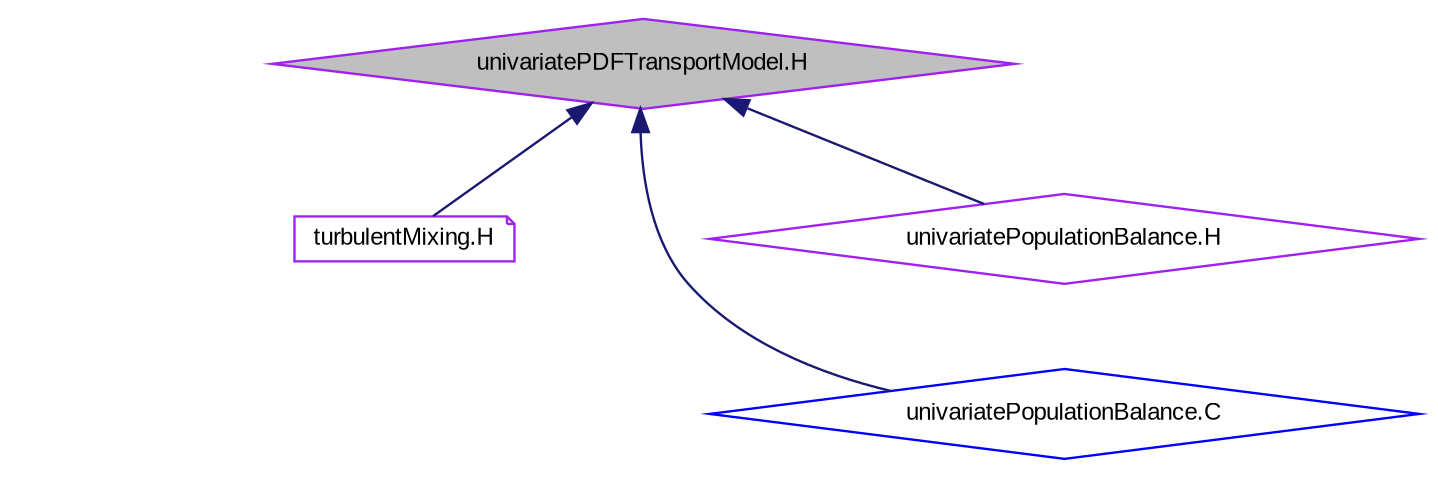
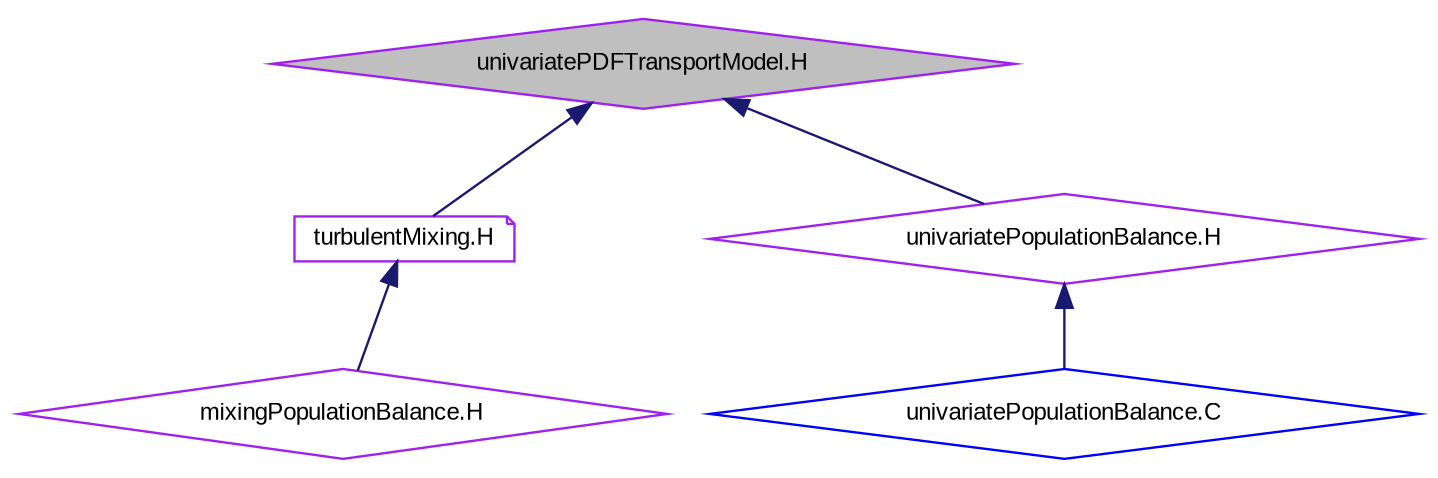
edge "univariatePopulationBalance.C" -> "univariatePDFTransportModel.H": now "univariatePopulationBalance.C" -> "univariatePopulationBalance.H"
node "mixingPopulationBalance.H": added
